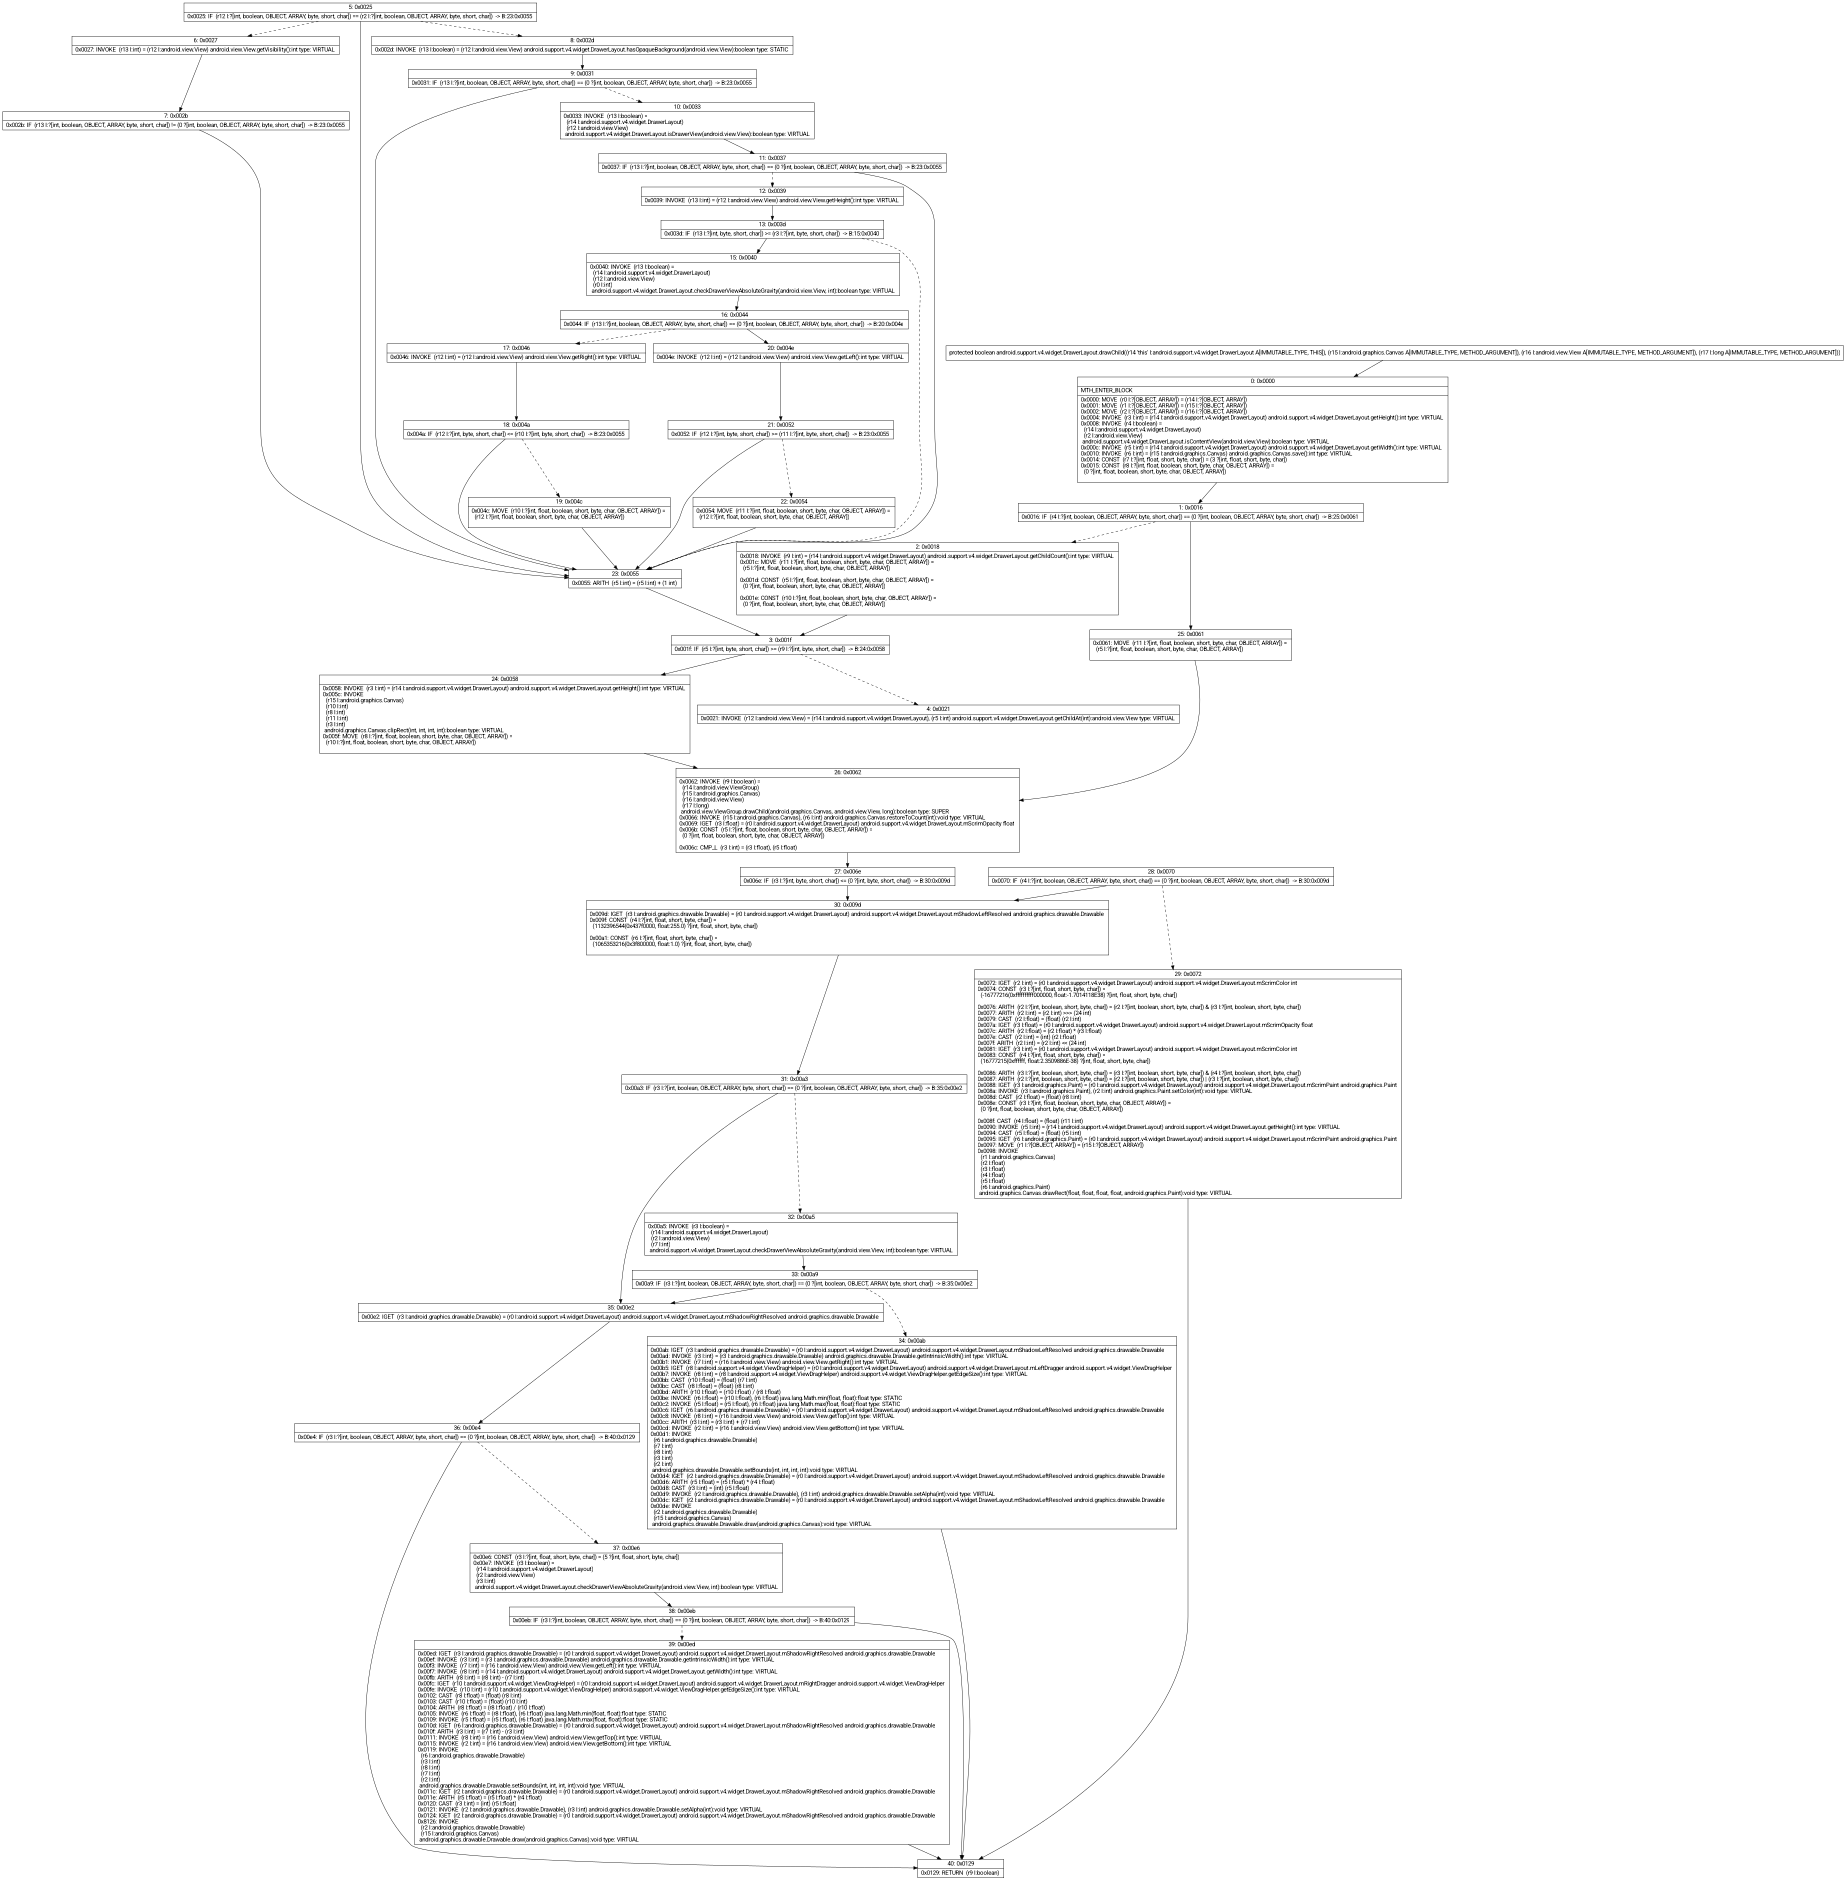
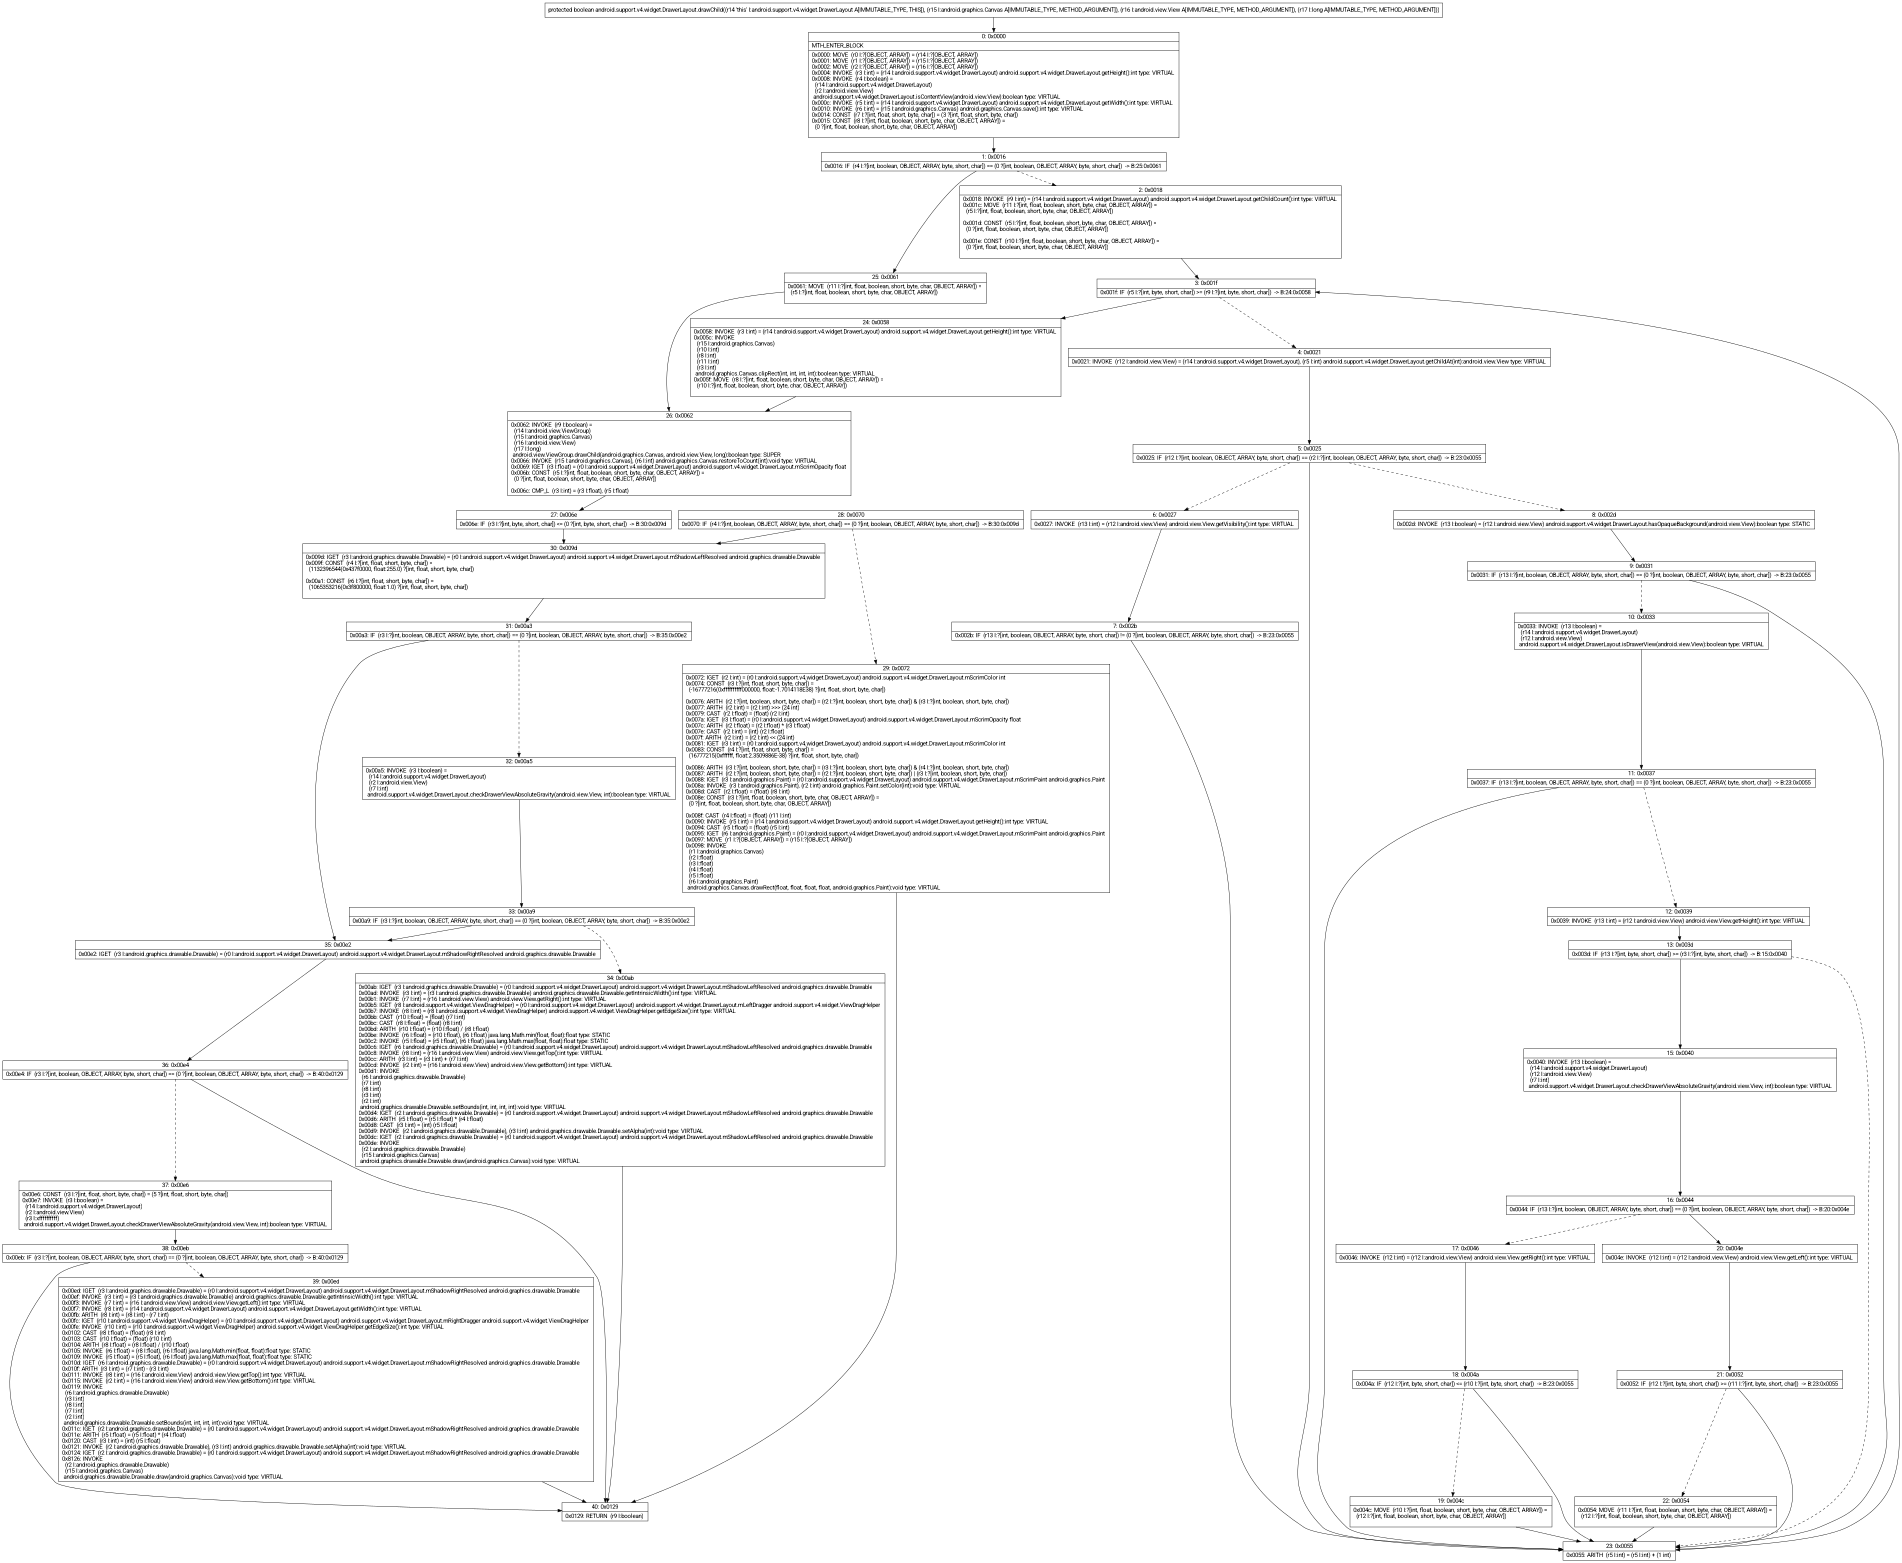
node "15: 0x0040": text "(r0 I:int)" -> "(r7 I:int)"
edge "4: 0x0021" -> "5: 0x0025": added
node "37: 0x00e6": text "(r3 I:int)" -> "(r3 I:xffffffffff)"
